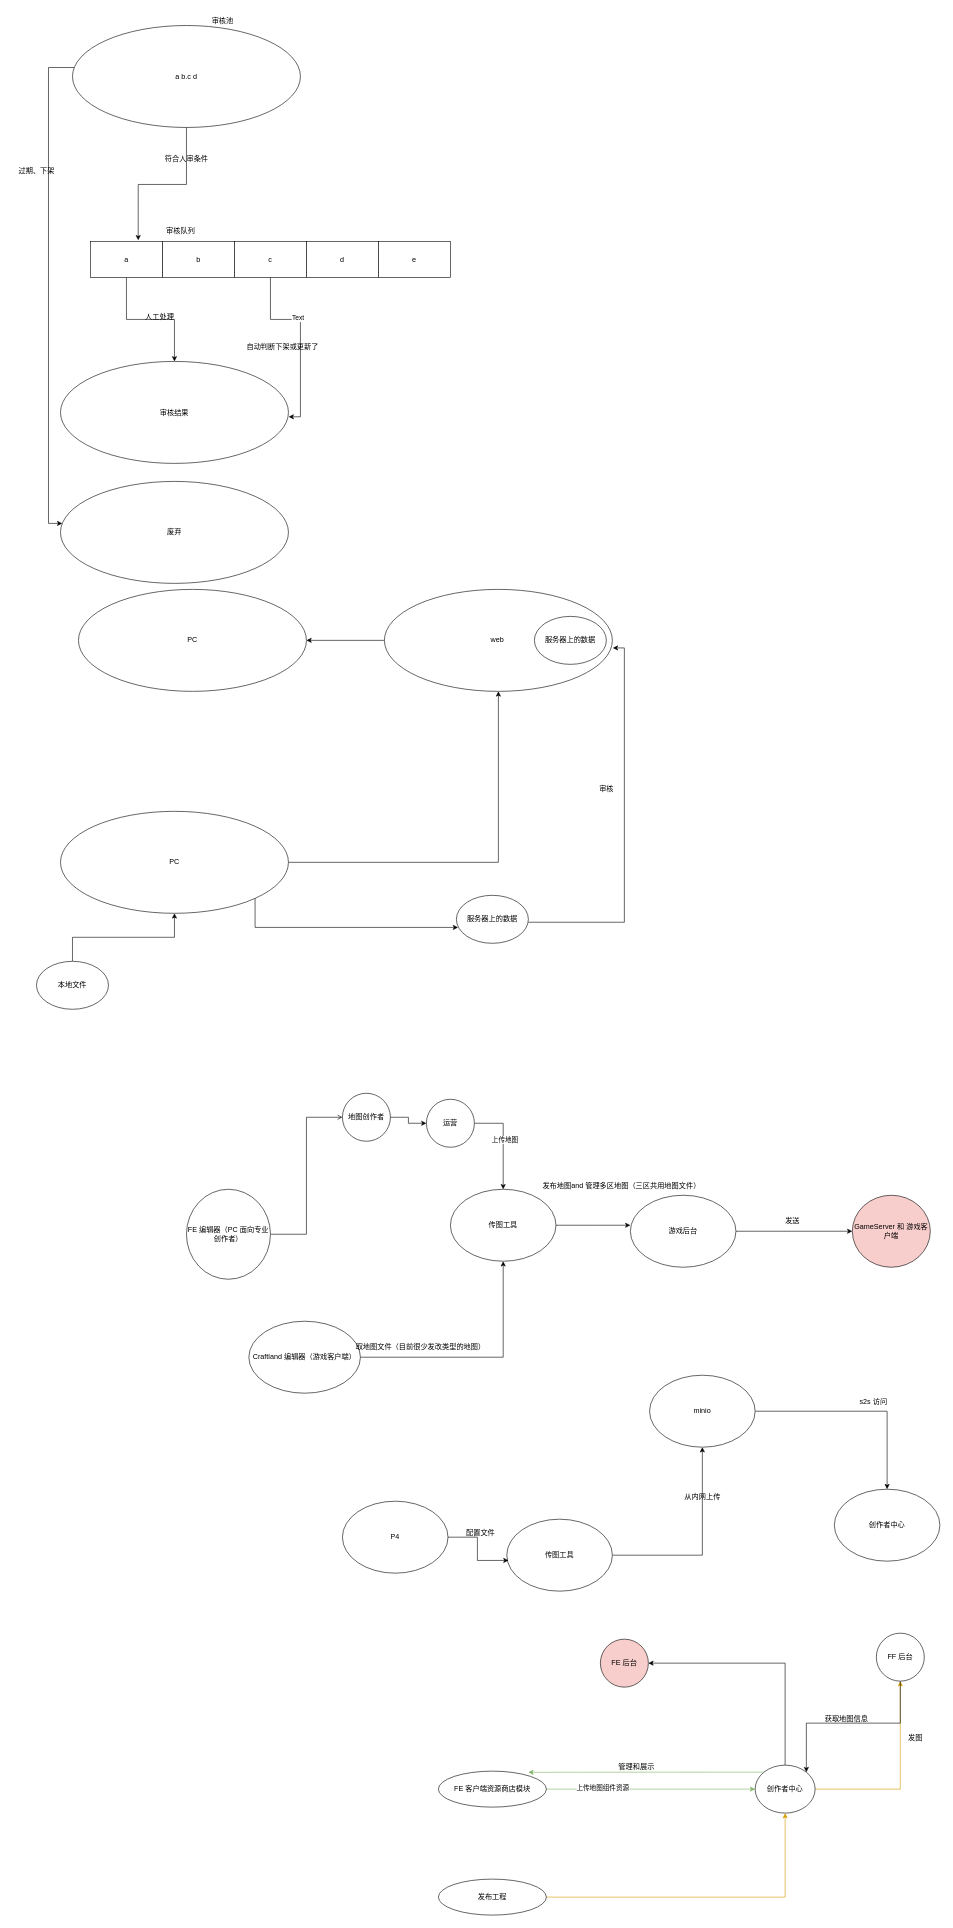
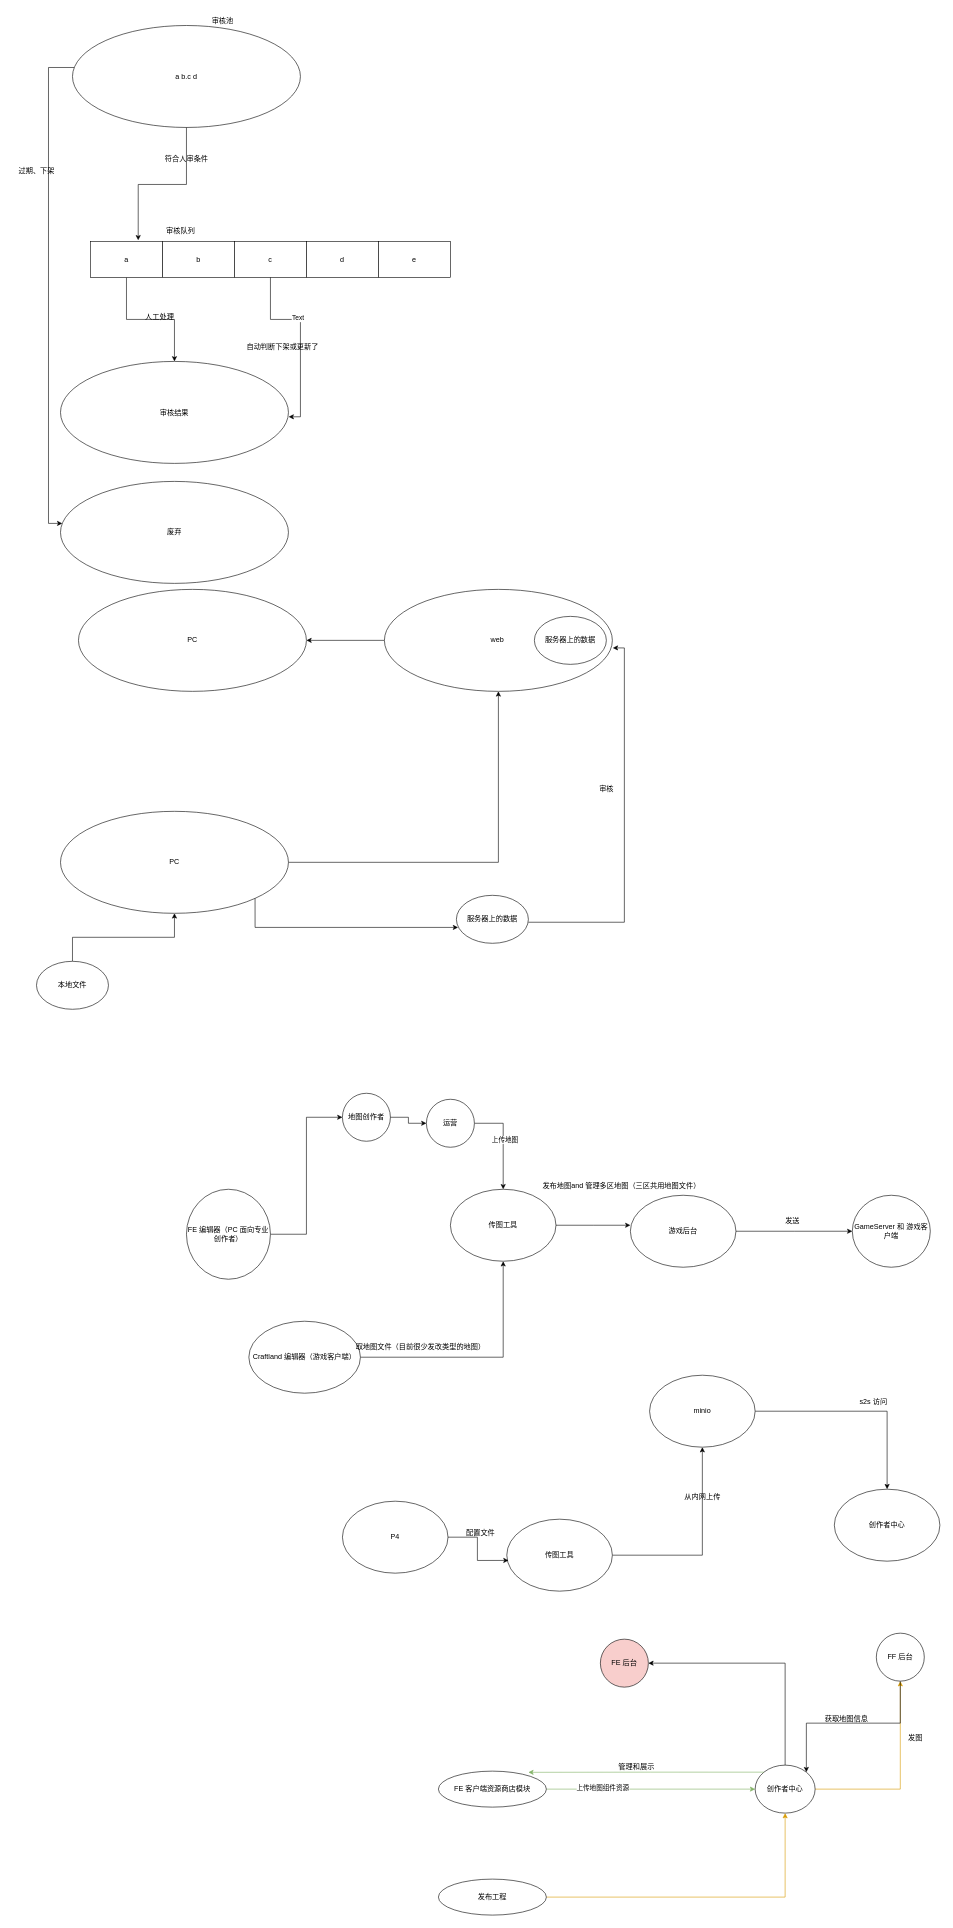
edge "FE 编辑器（PC 面向专业创作者）" -> "地图创作者": arrowhead open -> classic
node "GameServer 和 游戏客户端": fillcolor #f8cecc -> #ffffff
